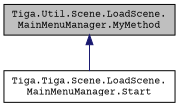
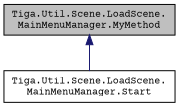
node "Tiga.Tiga.Scene.LoadScene. MainMenuManager.Start": label "Tiga.Tiga.Scene.LoadScene. MainMenuManager.Start" -> "Tiga.Util.Scene.LoadScene. MainMenuManager.Start"
